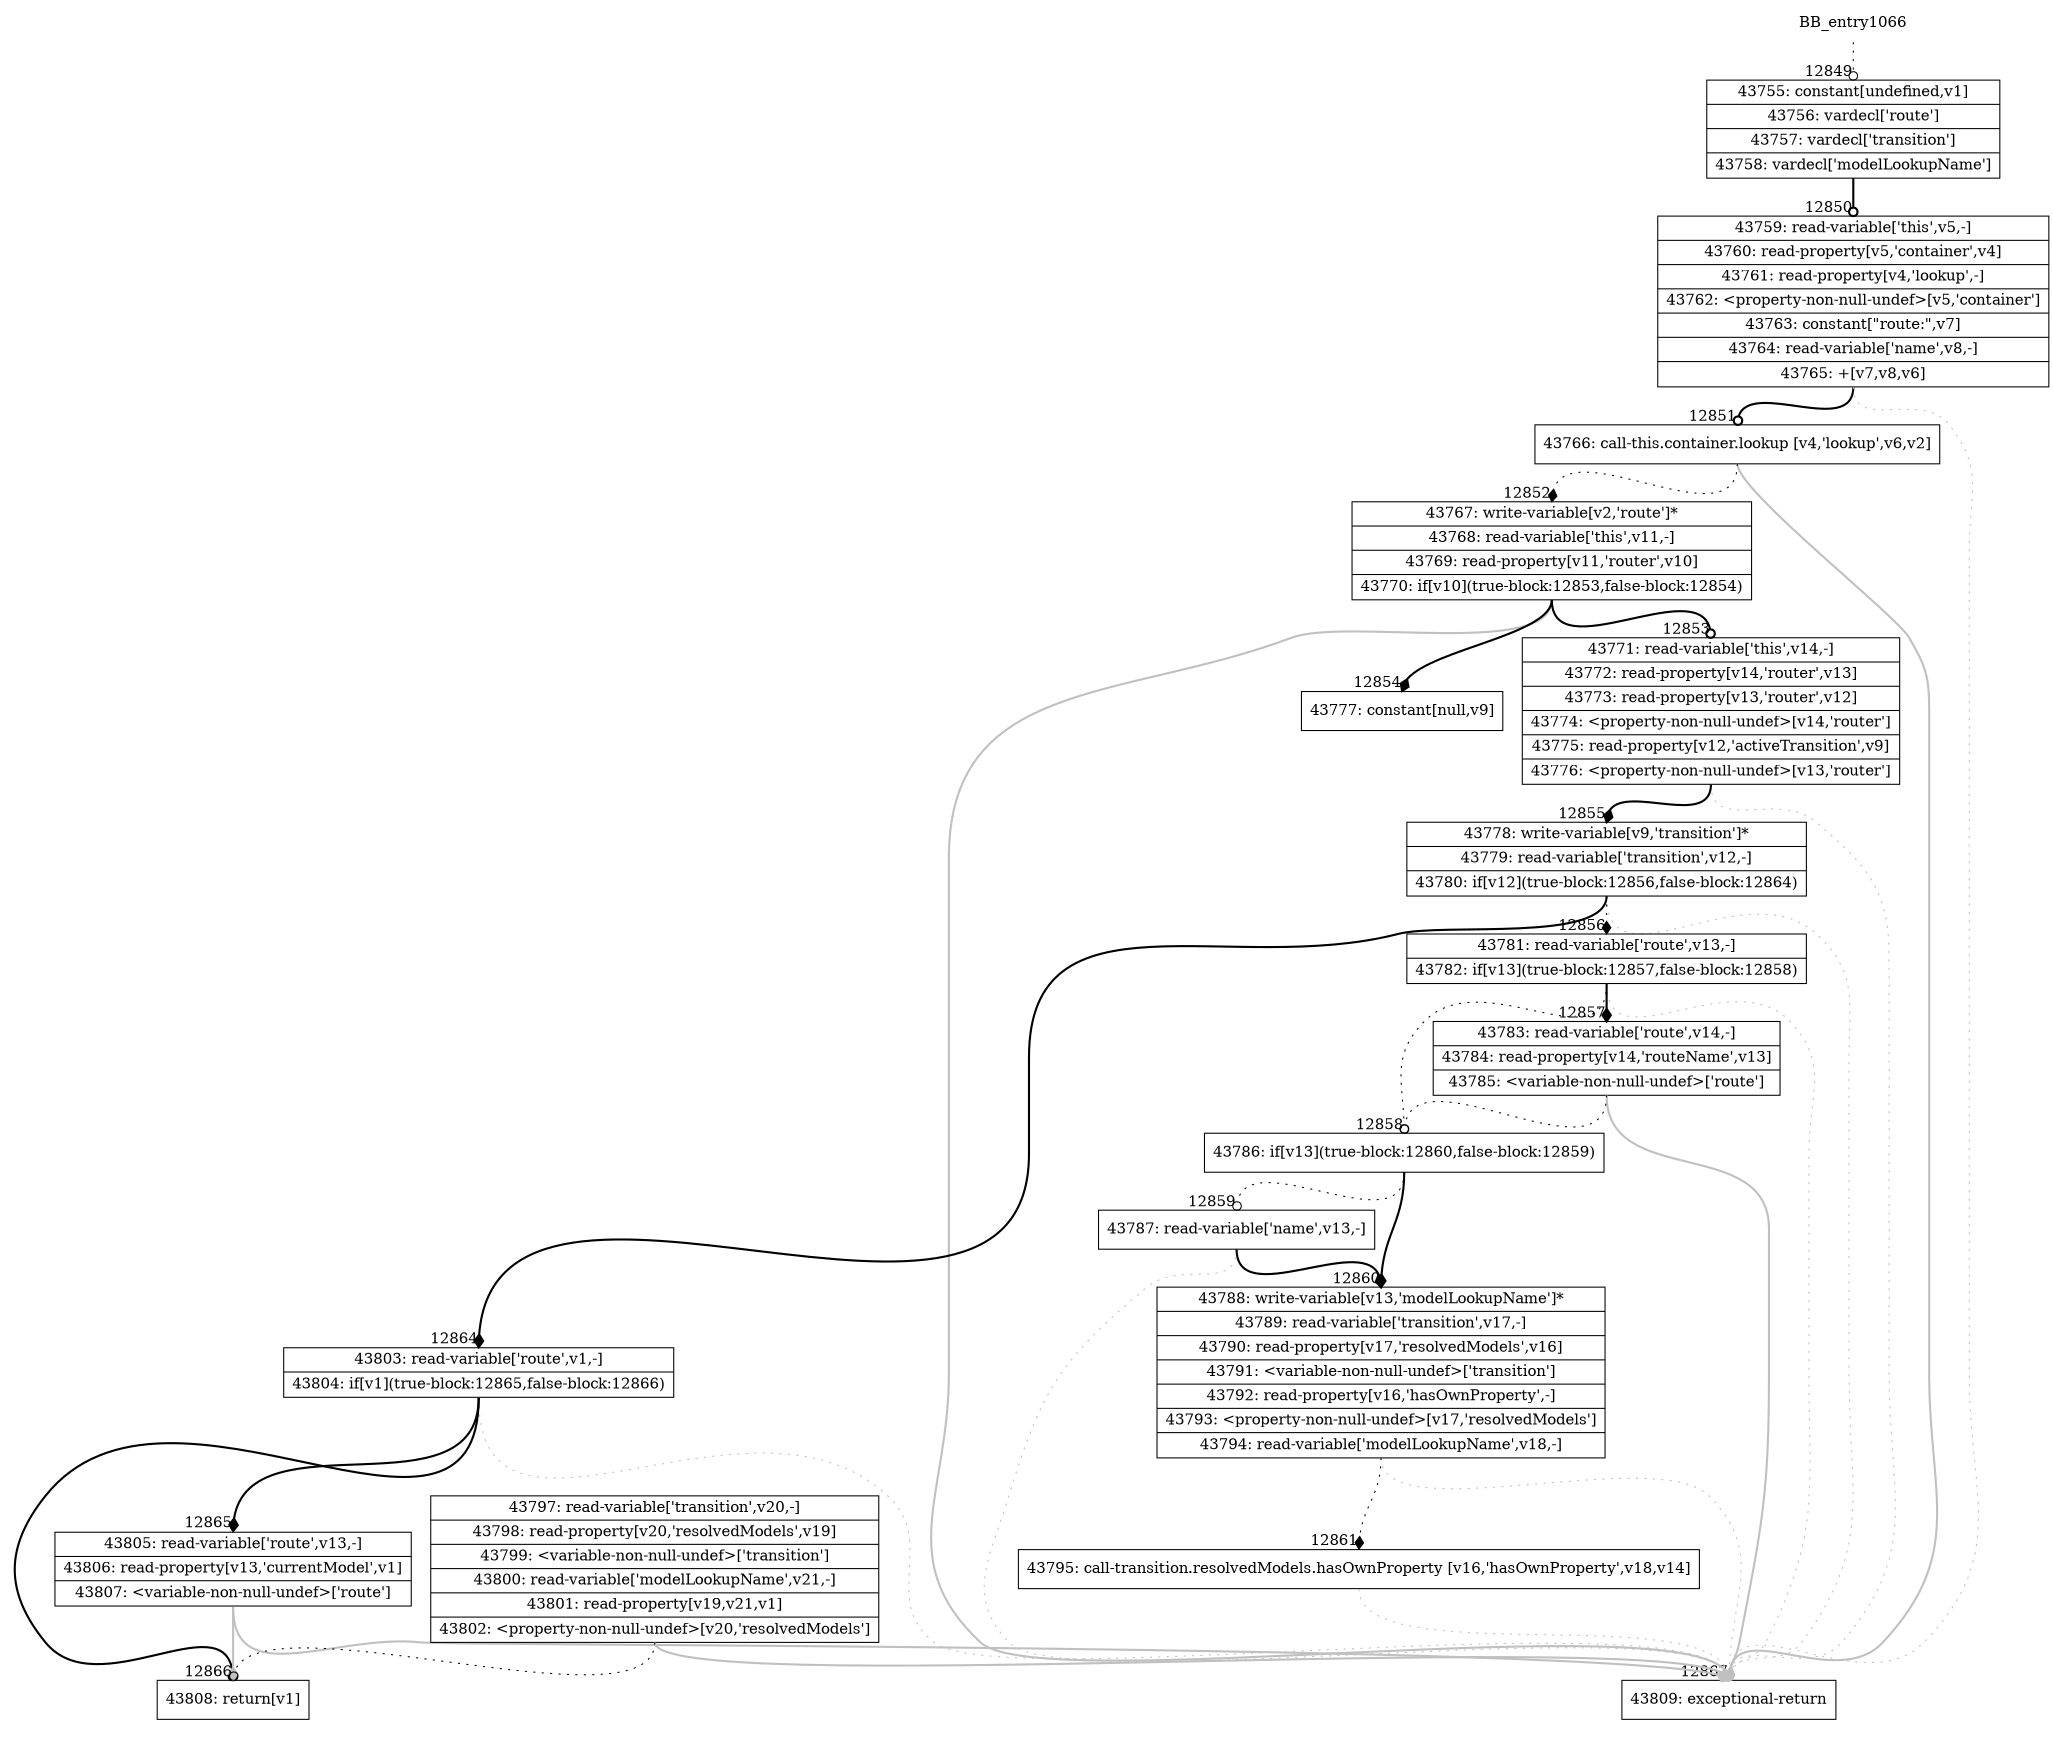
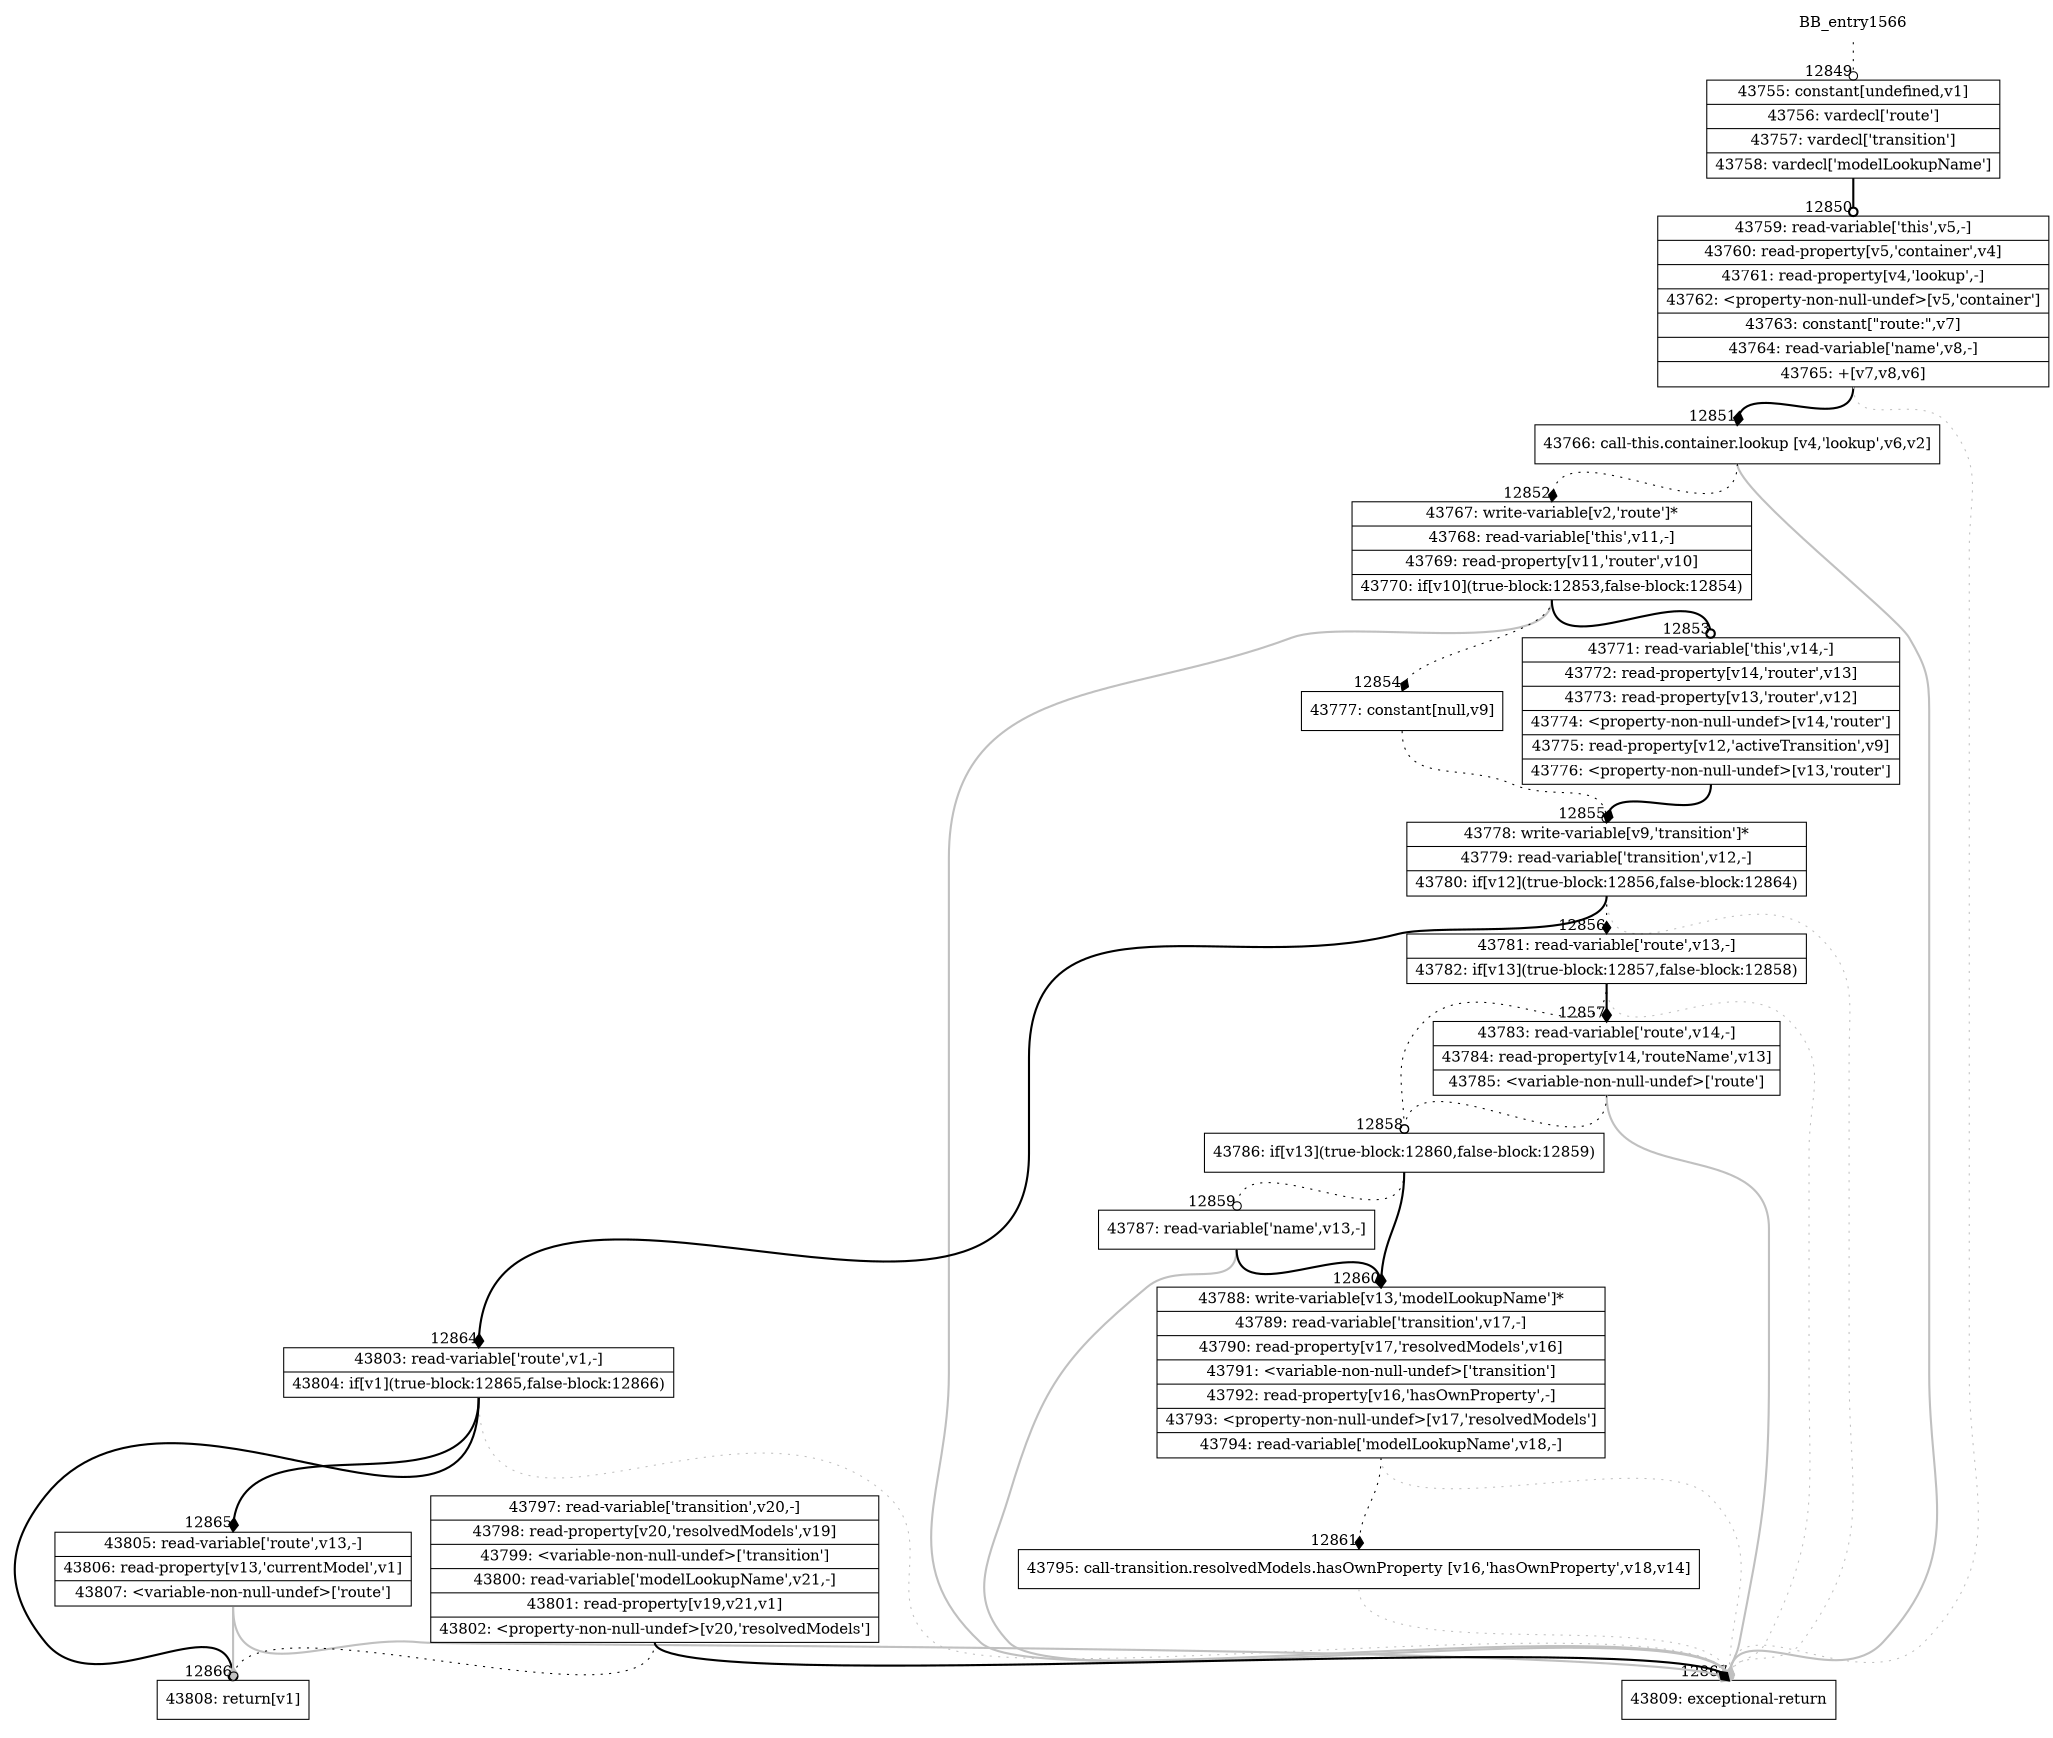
node "BB_entry1066": label "BB_entry1066" -> "BB_entry1566"
edge "43759: read-variable['this',v5,-]" -> "43766: call-this.container.lookup [v4,'lookup',v6,v2]": arrowhead odot -> diamond
edge "43767: write-variable[v2,'route']*" -> "43777: constant[null,v9]": style bold -> dotted
edge "43777: constant[null,v9]" -> "43778: write-variable[v9,'transition']*": added
edge "43771: read-variable['this',v14,-]" -> "43809: exceptional-return": removed
edge "43787: read-variable['name',v13,-]" -> "43809: exceptional-return": style dotted -> bold
edge "43797: read-variable['transition',v20,-]" -> "43809: exceptional-return": color gray -> black
